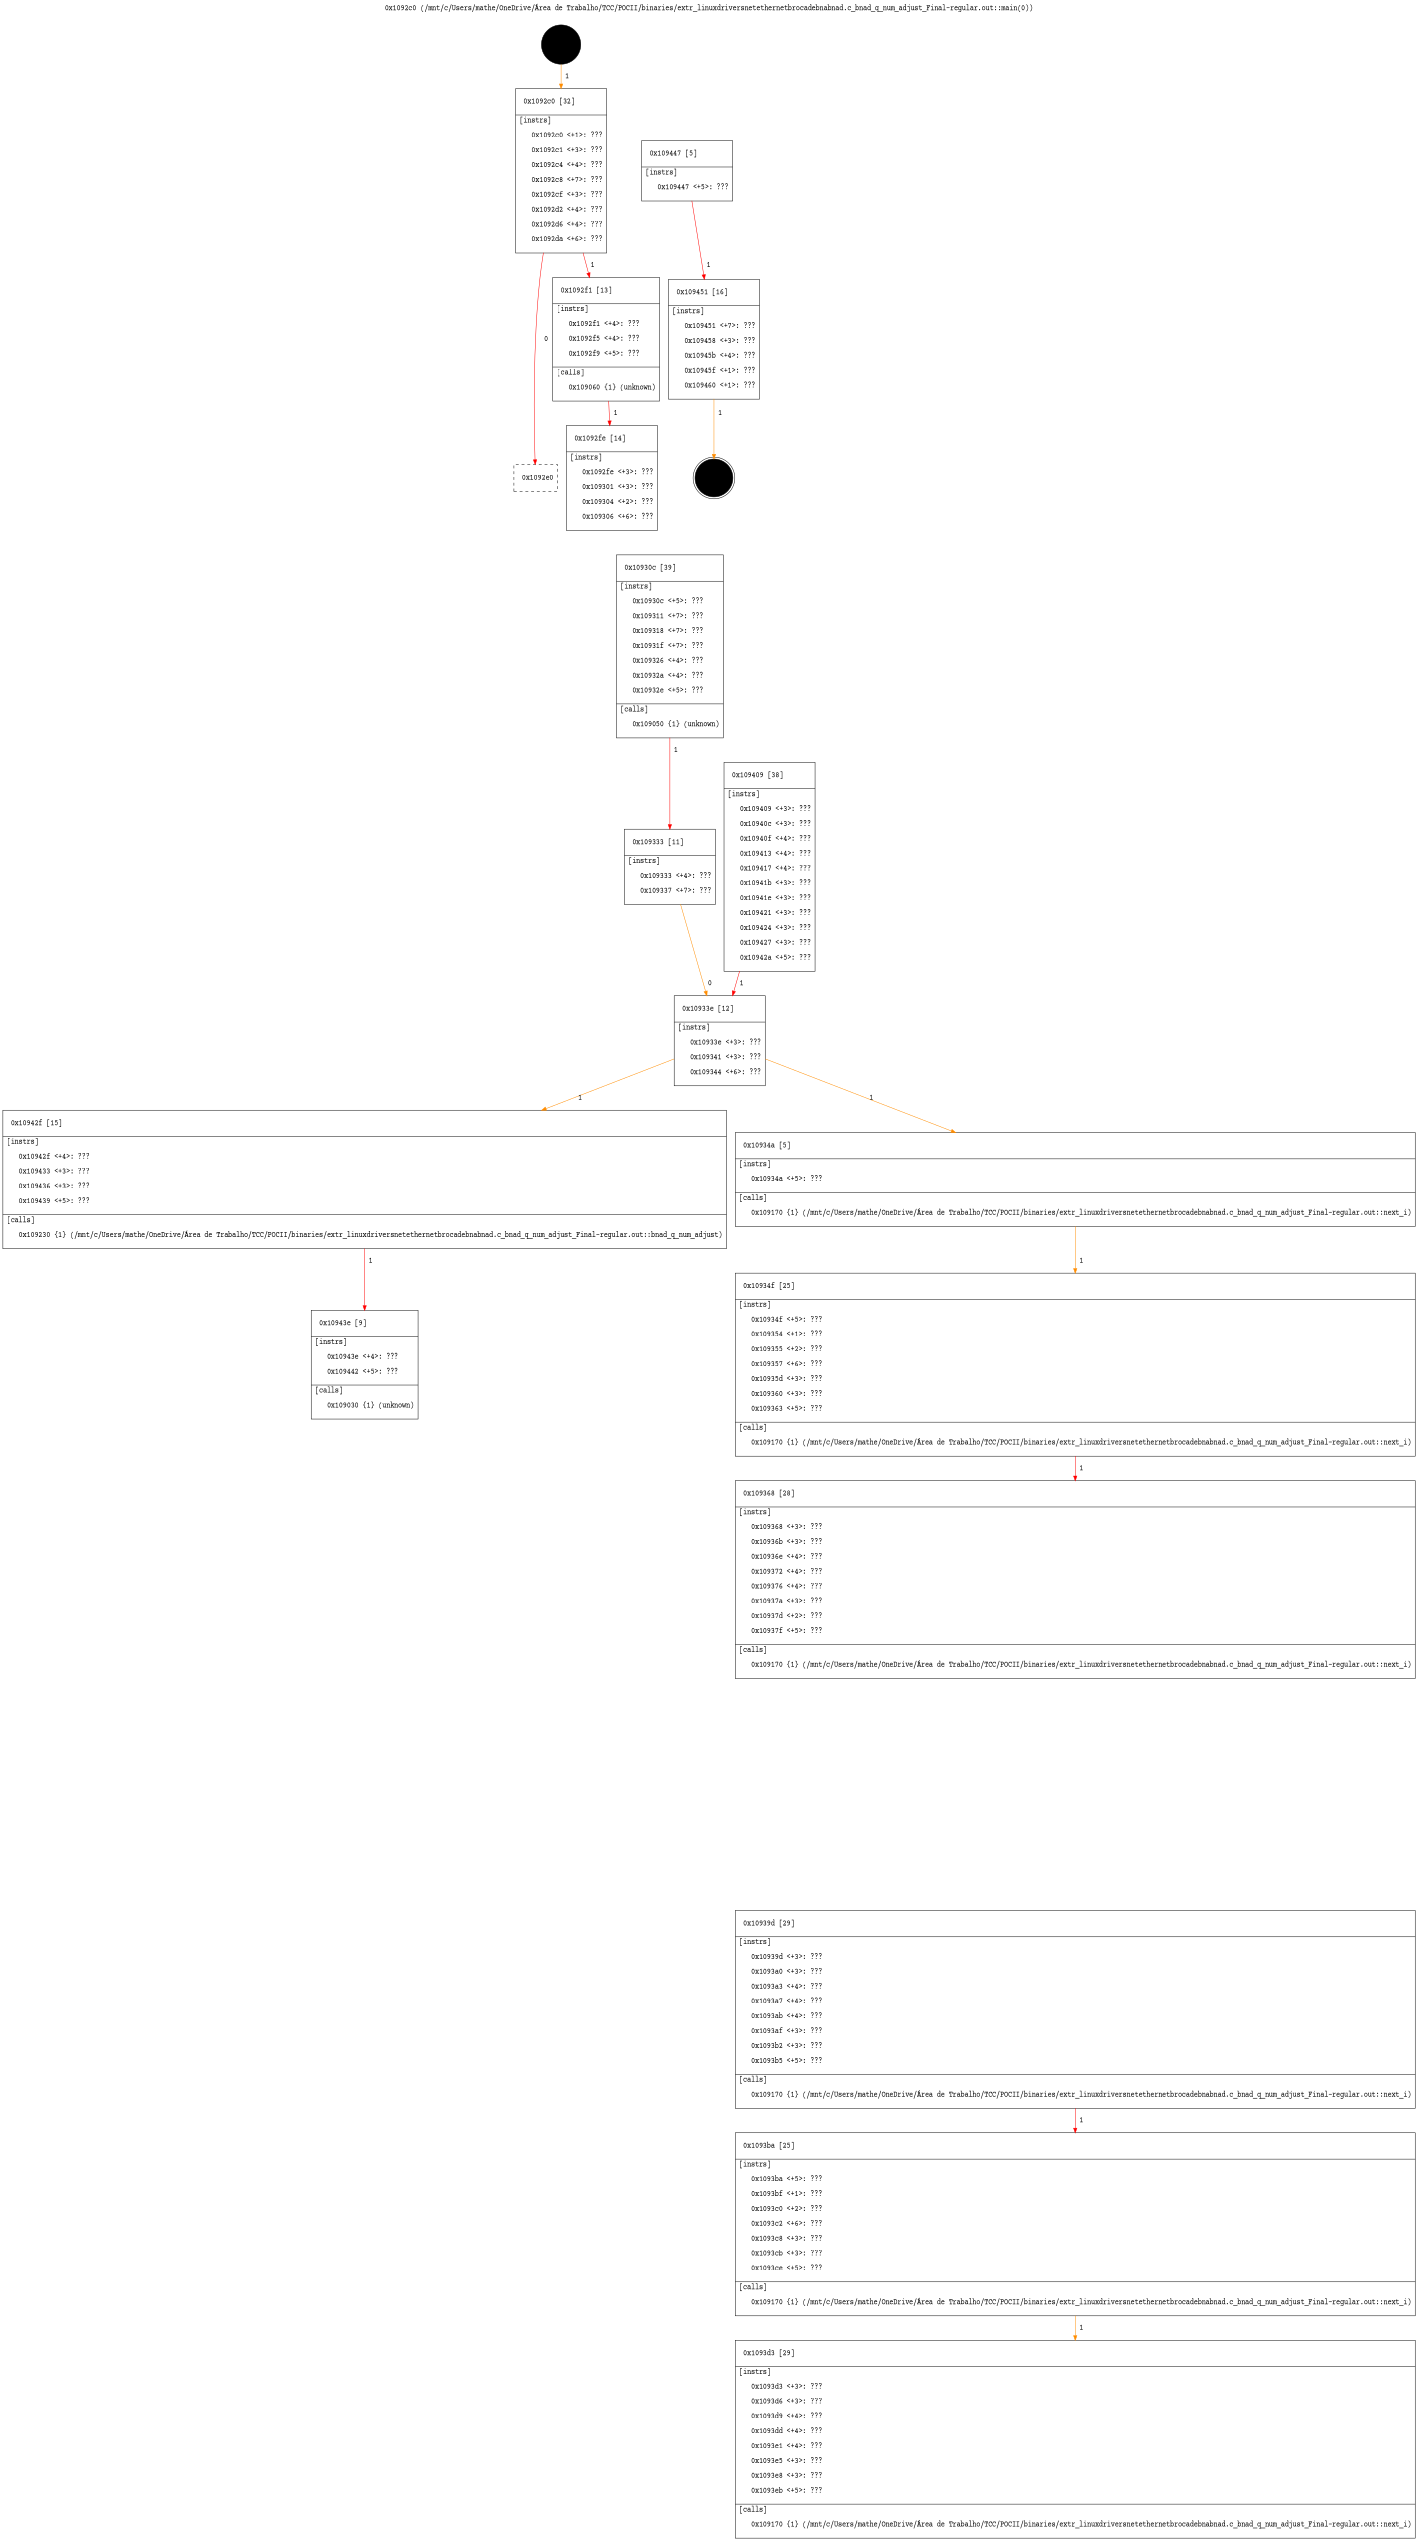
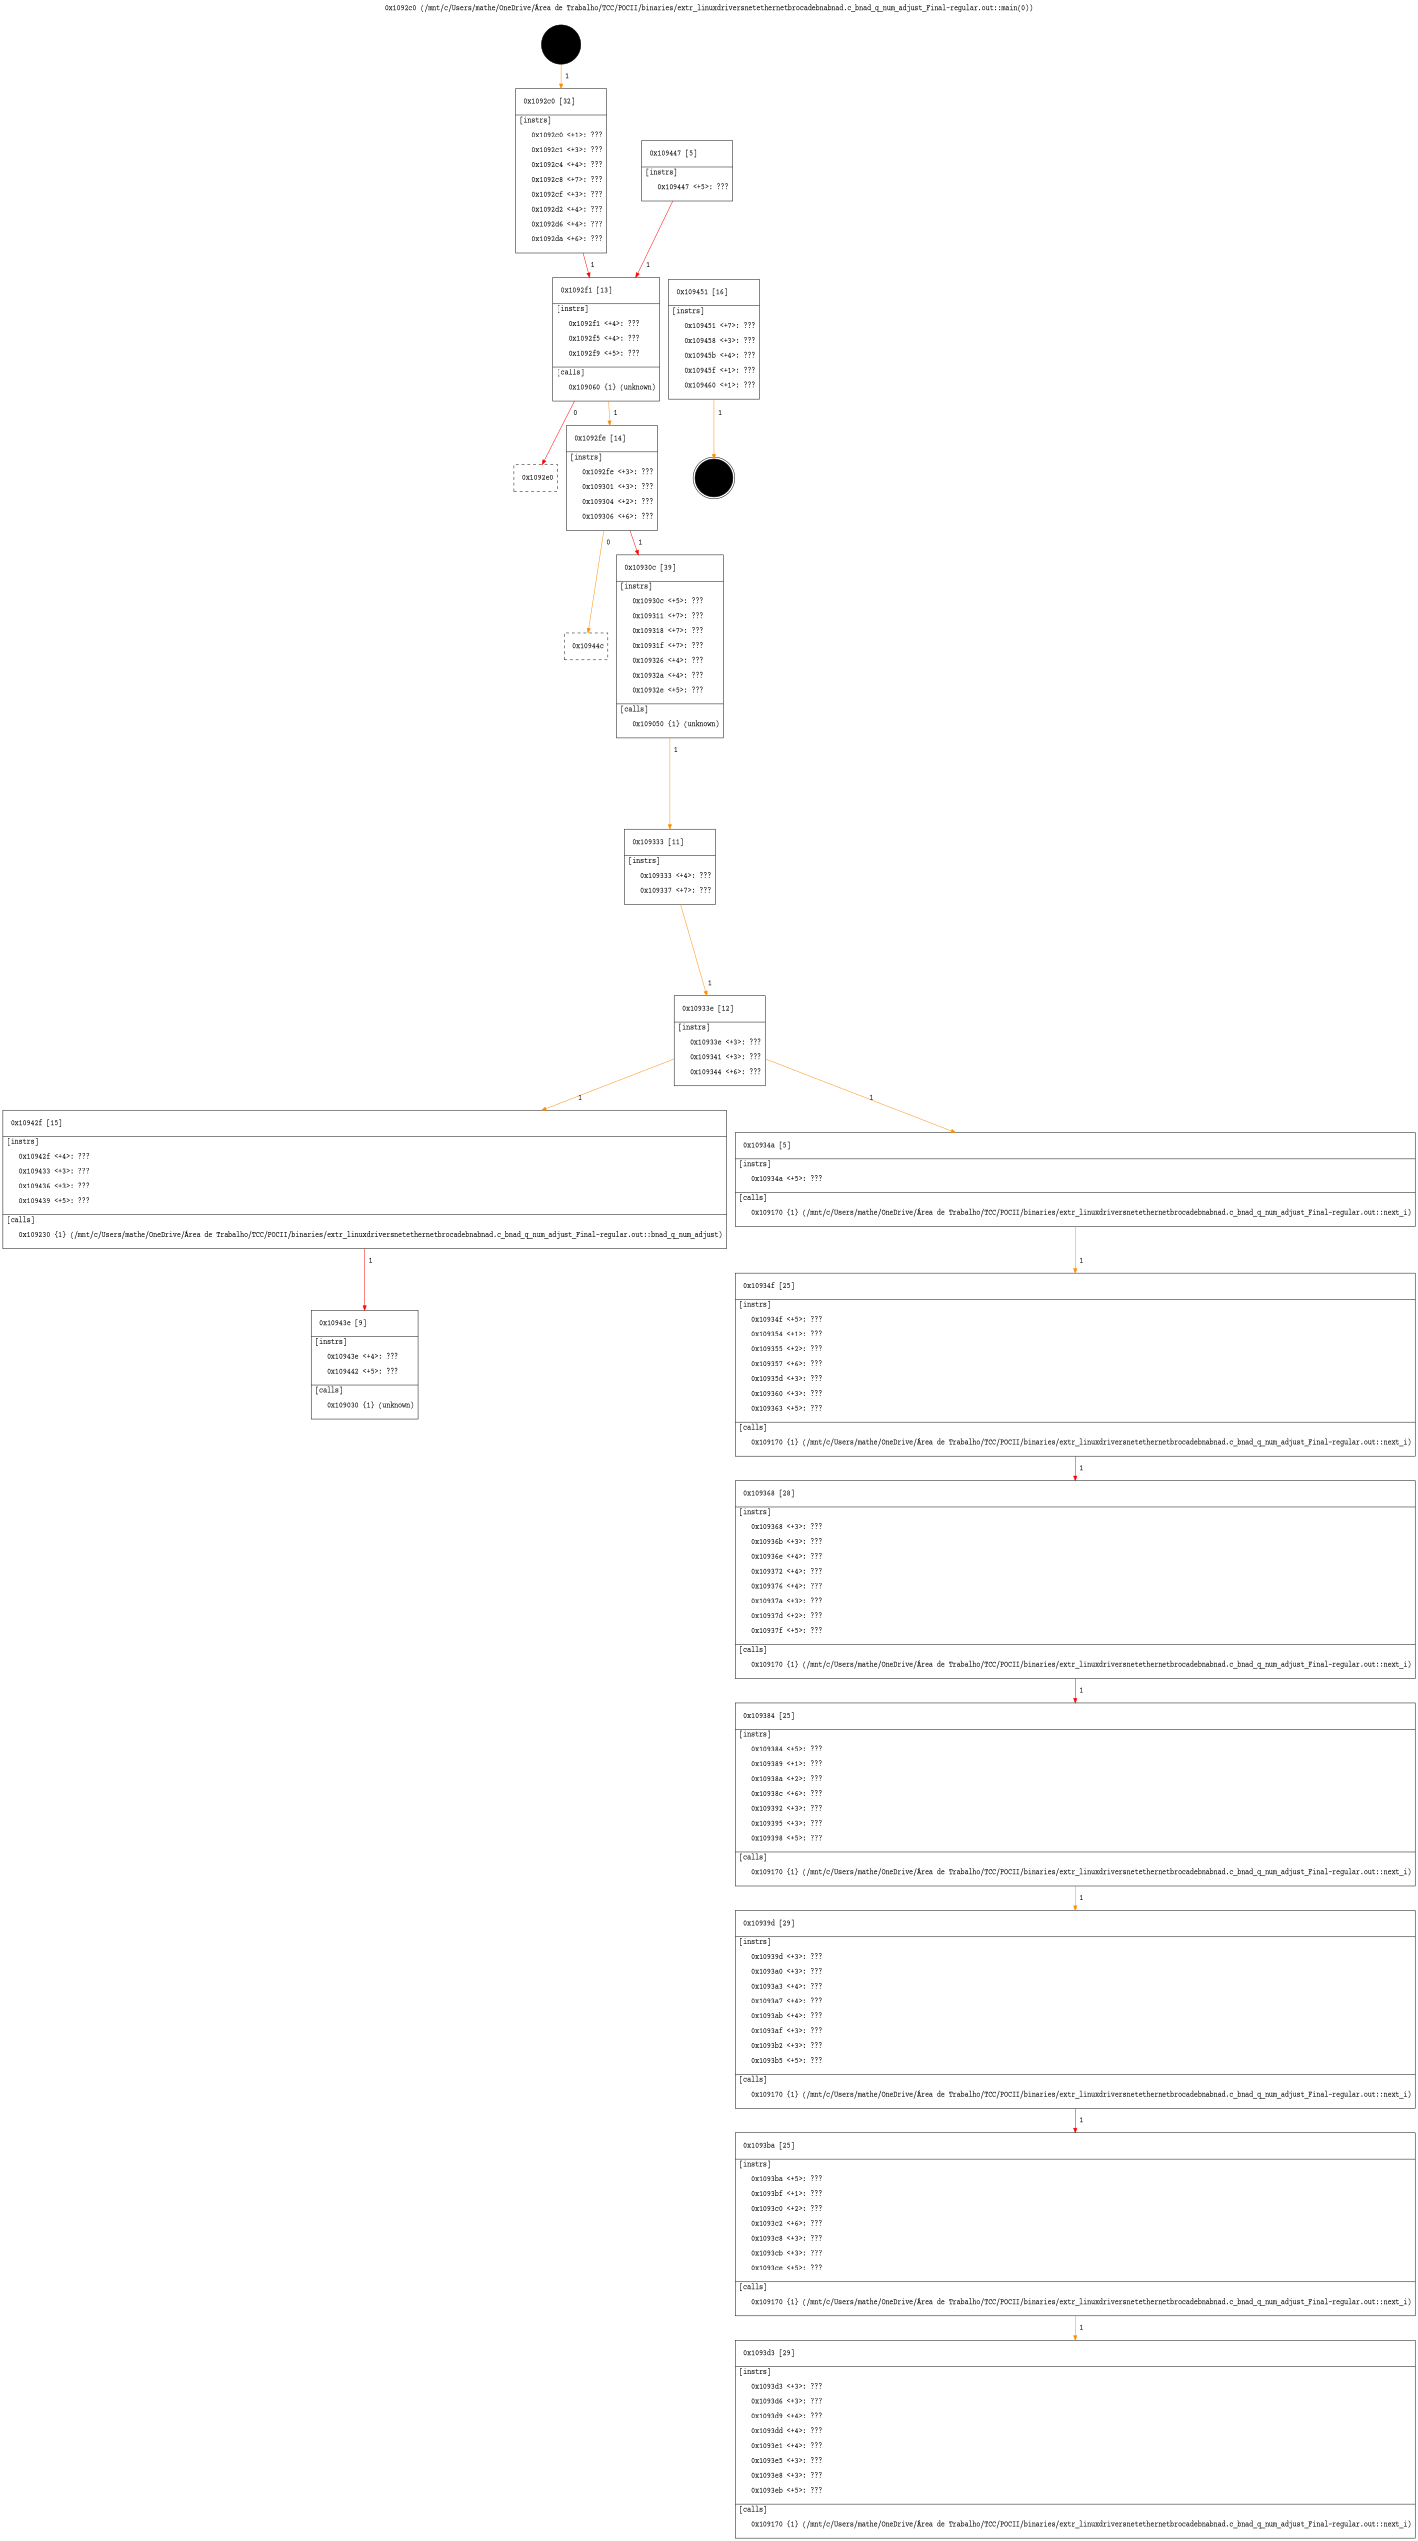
edge "0x109447 [5]" -> "0x109451 [16]": now "0x109447 [5]" -> "0x1092f1 [13]"
edge "0x1092c0 [32]" -> "0x1092e0": now "0x1092f1 [13]" -> "0x1092e0"
edge "0x1092f1 [13]" -> "0x1092fe [14]": color red -> darkorange
edge "0x1092fe [14]" -> "0x10930c [39]": added, label "1"
node "0x10944c": added
edge "0x10930c [39]" -> "0x109333 [11]": color red -> darkorange
node "0x109409 [38]": removed
edge "0x109333 [11]" -> "0x10933e [12]": label " 0" -> " 1"
node "0x109384 [25]": added
